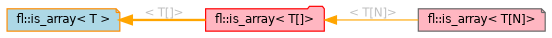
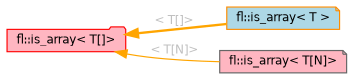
edge "fl::is_array< T[]>" -> "fl::is_array< T >": reversed
